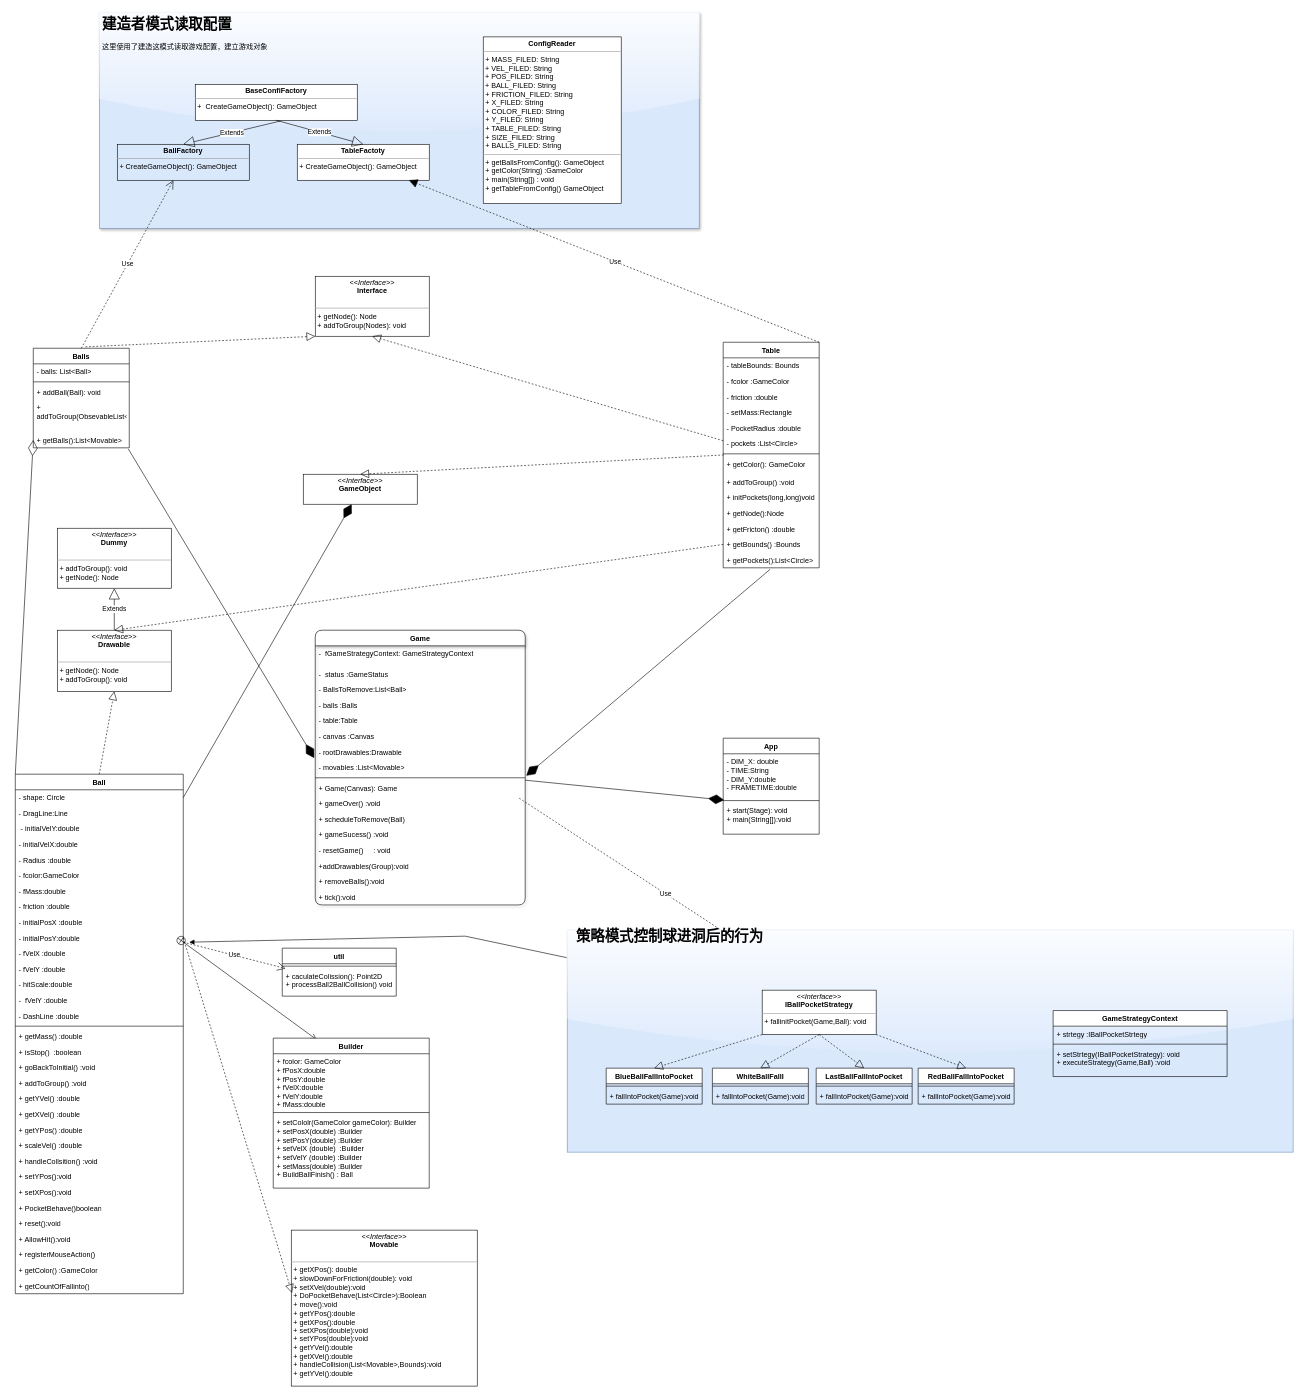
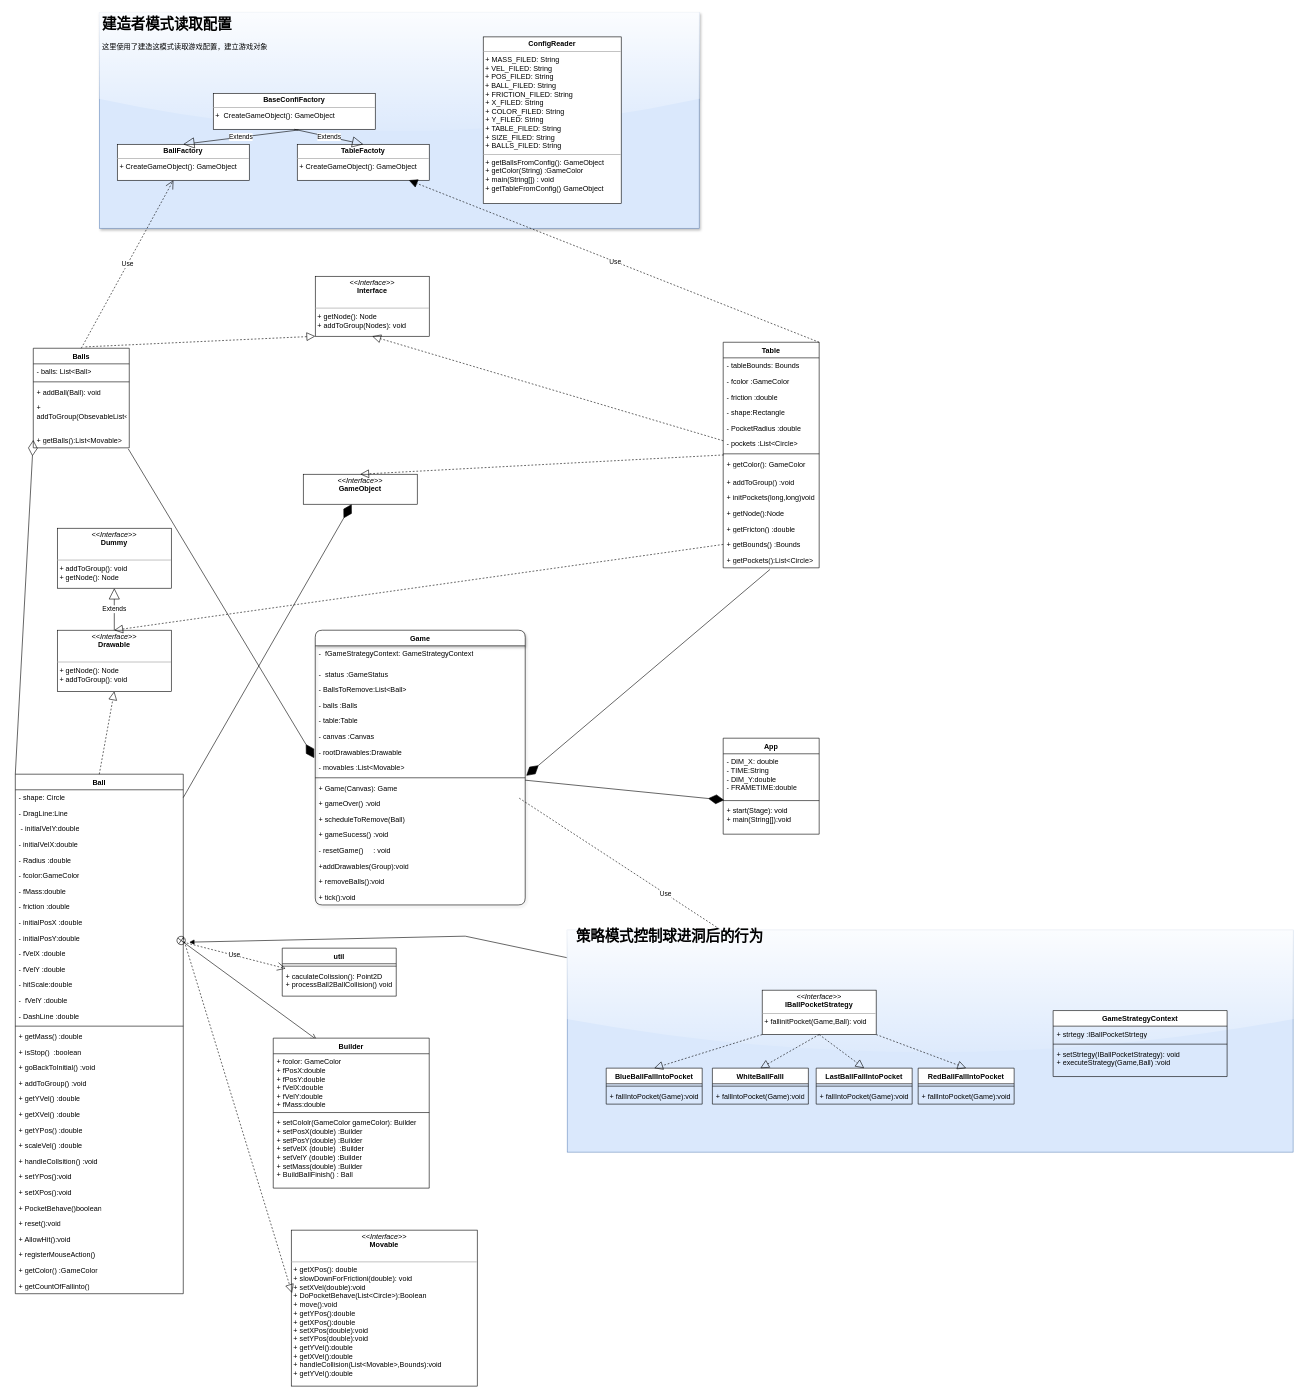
node "BaseConfiFactory + CreateGameObject(): GameObject": moved (276, 102) -> (294, 111)
node "BallFactory + CreateGameObject(): GameObject": fillcolor #dae8fc -> #ffffff
node "- setMass:Rectangle": label "- setMass:Rectangle" -> "- shape:Rectangle"
